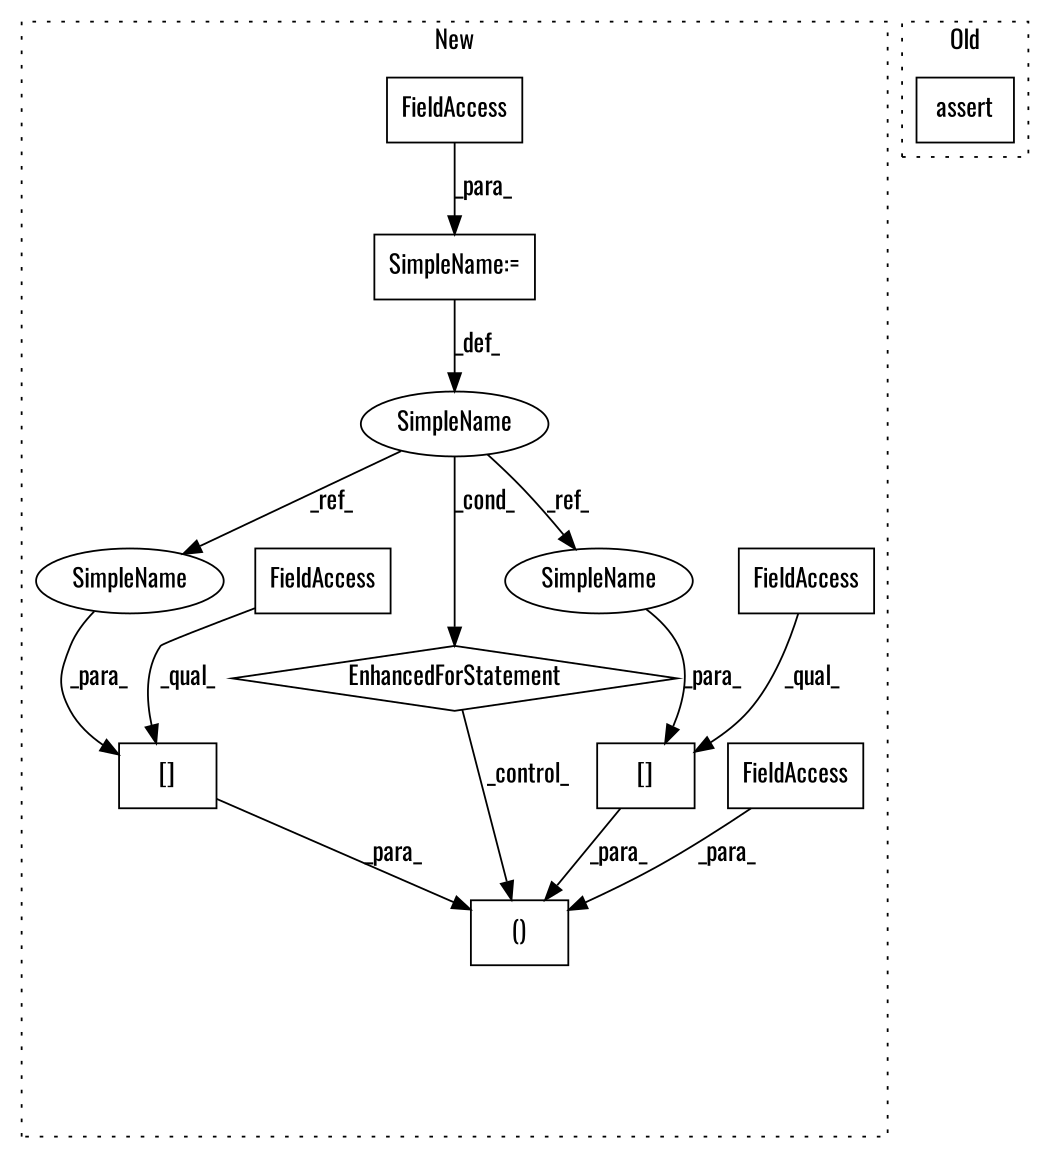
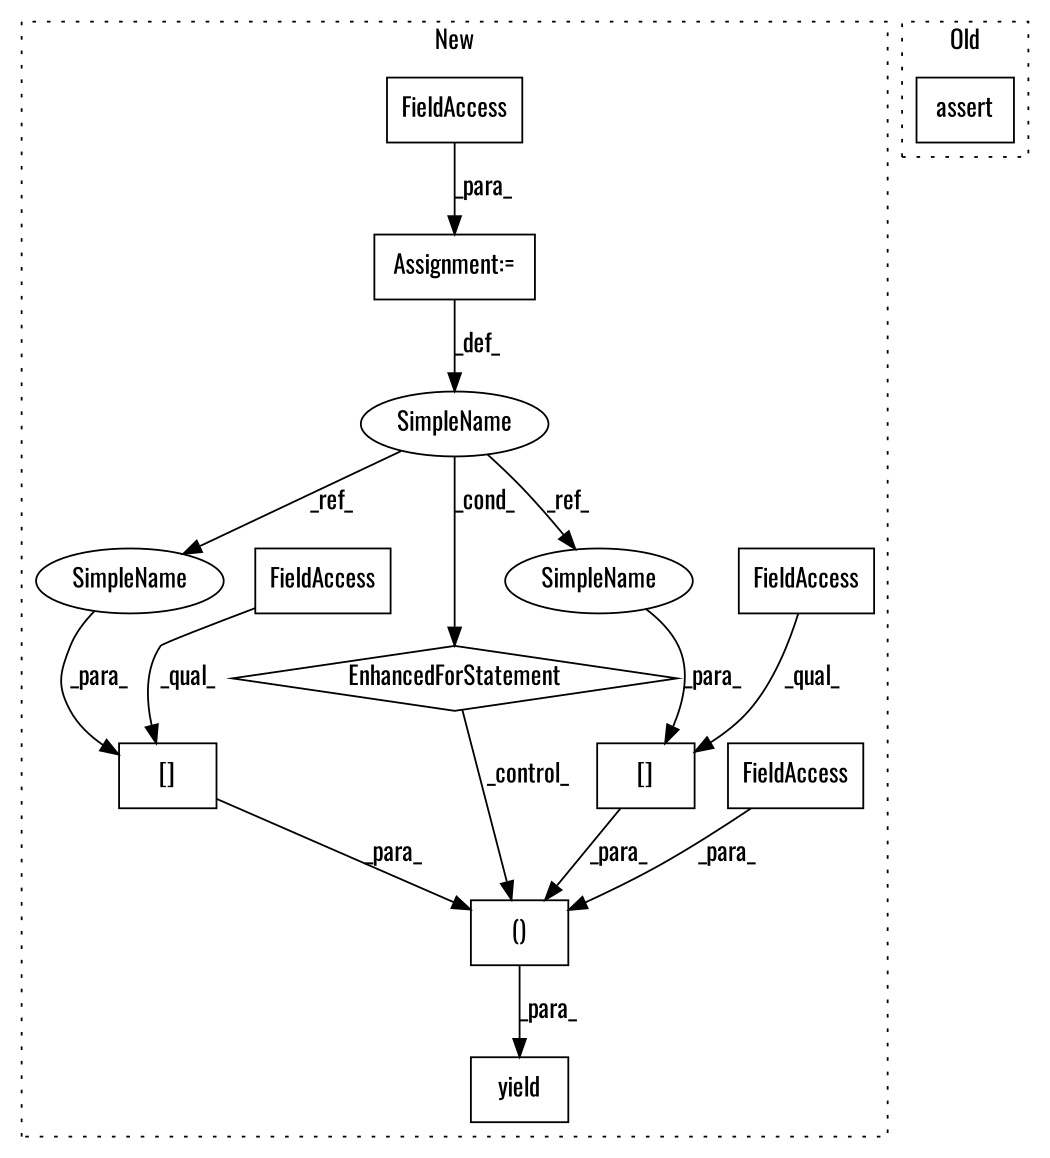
node "SimpleName:=": label "SimpleName:=" -> "Assignment:="
node "yield": added
